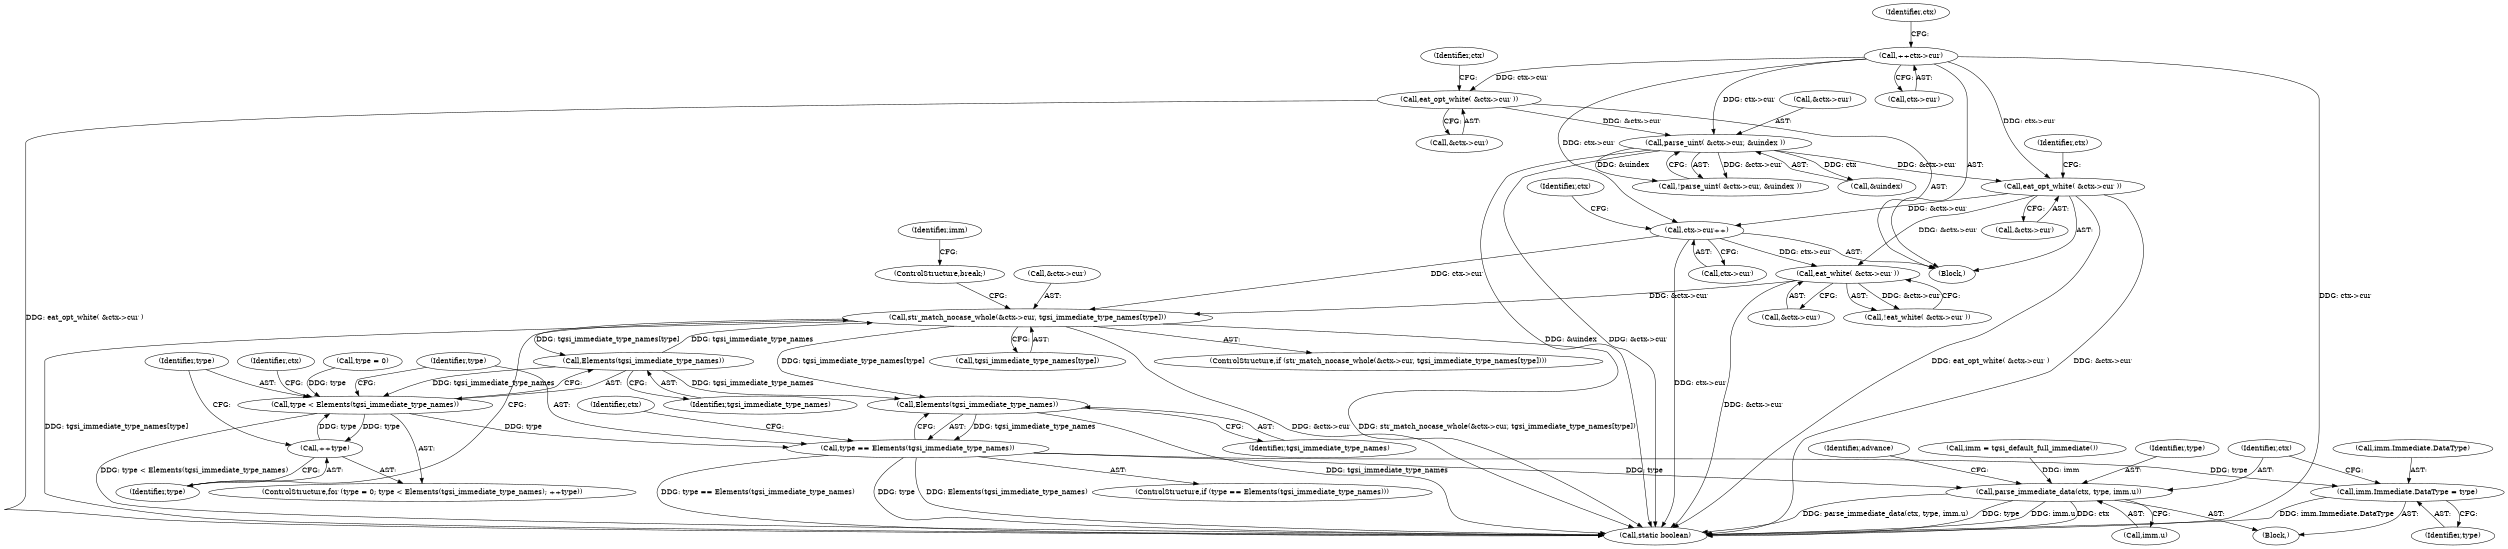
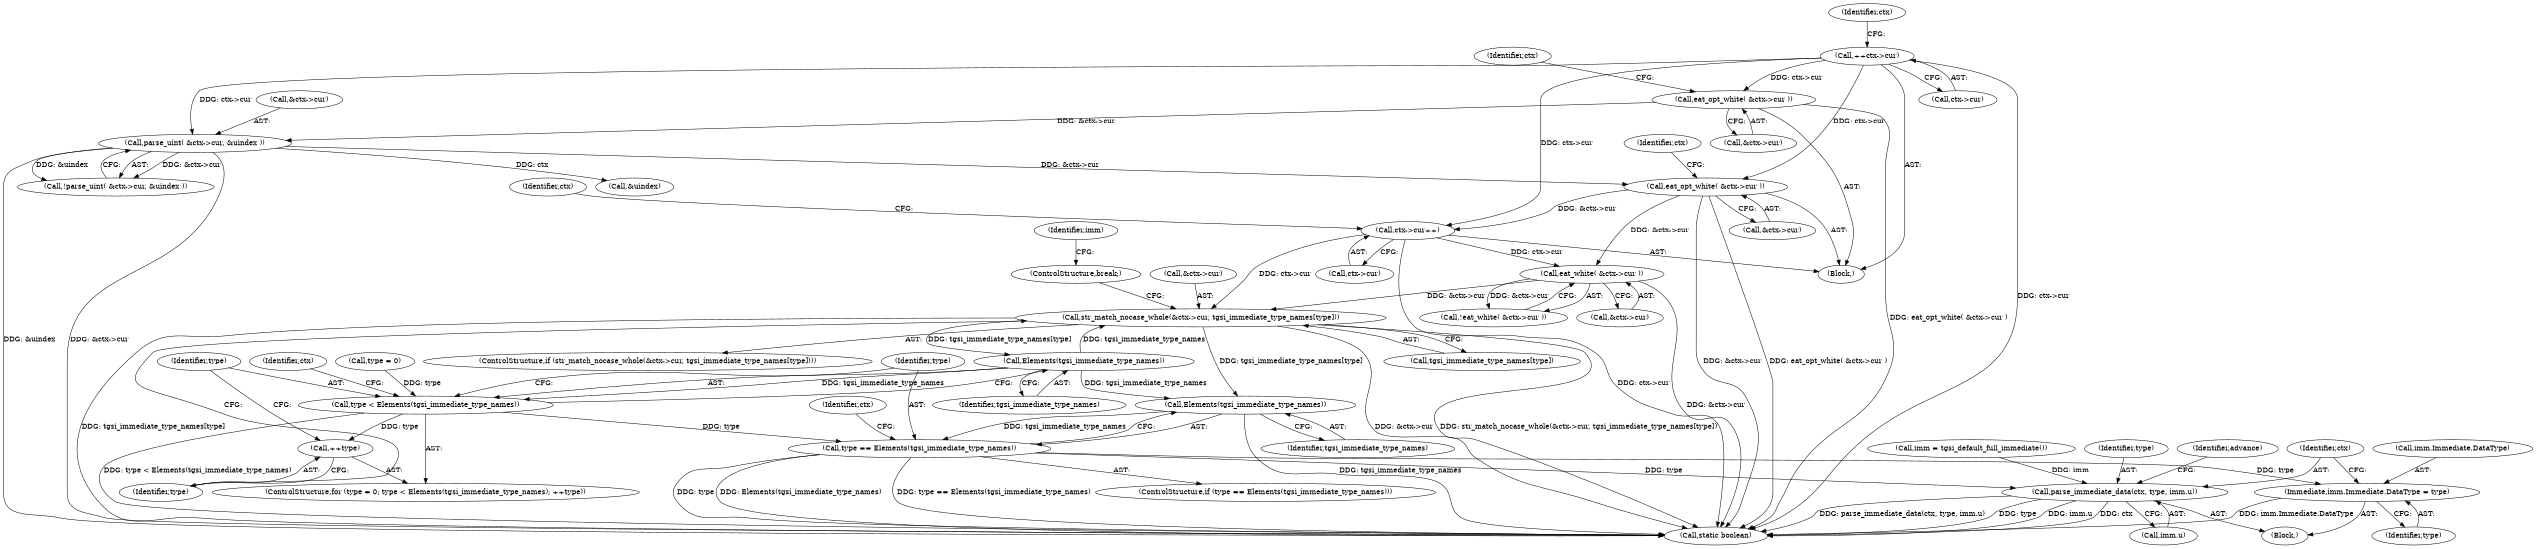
edge "(Call,&uindex)" -> "(Call,parse_uint( &ctx->cur, &uindex ))": removed, label "AST:"
edge "(Call,++type)" -> "(Call,type < Elements(tgsi_immediate_type_names))": removed, label "DDG: type"
node "(Call,imm.Immediate.DataType = type)": label "(Call,imm.Immediate.DataType = type)" -> "(Immediate,imm.Immediate.DataType = type)"
